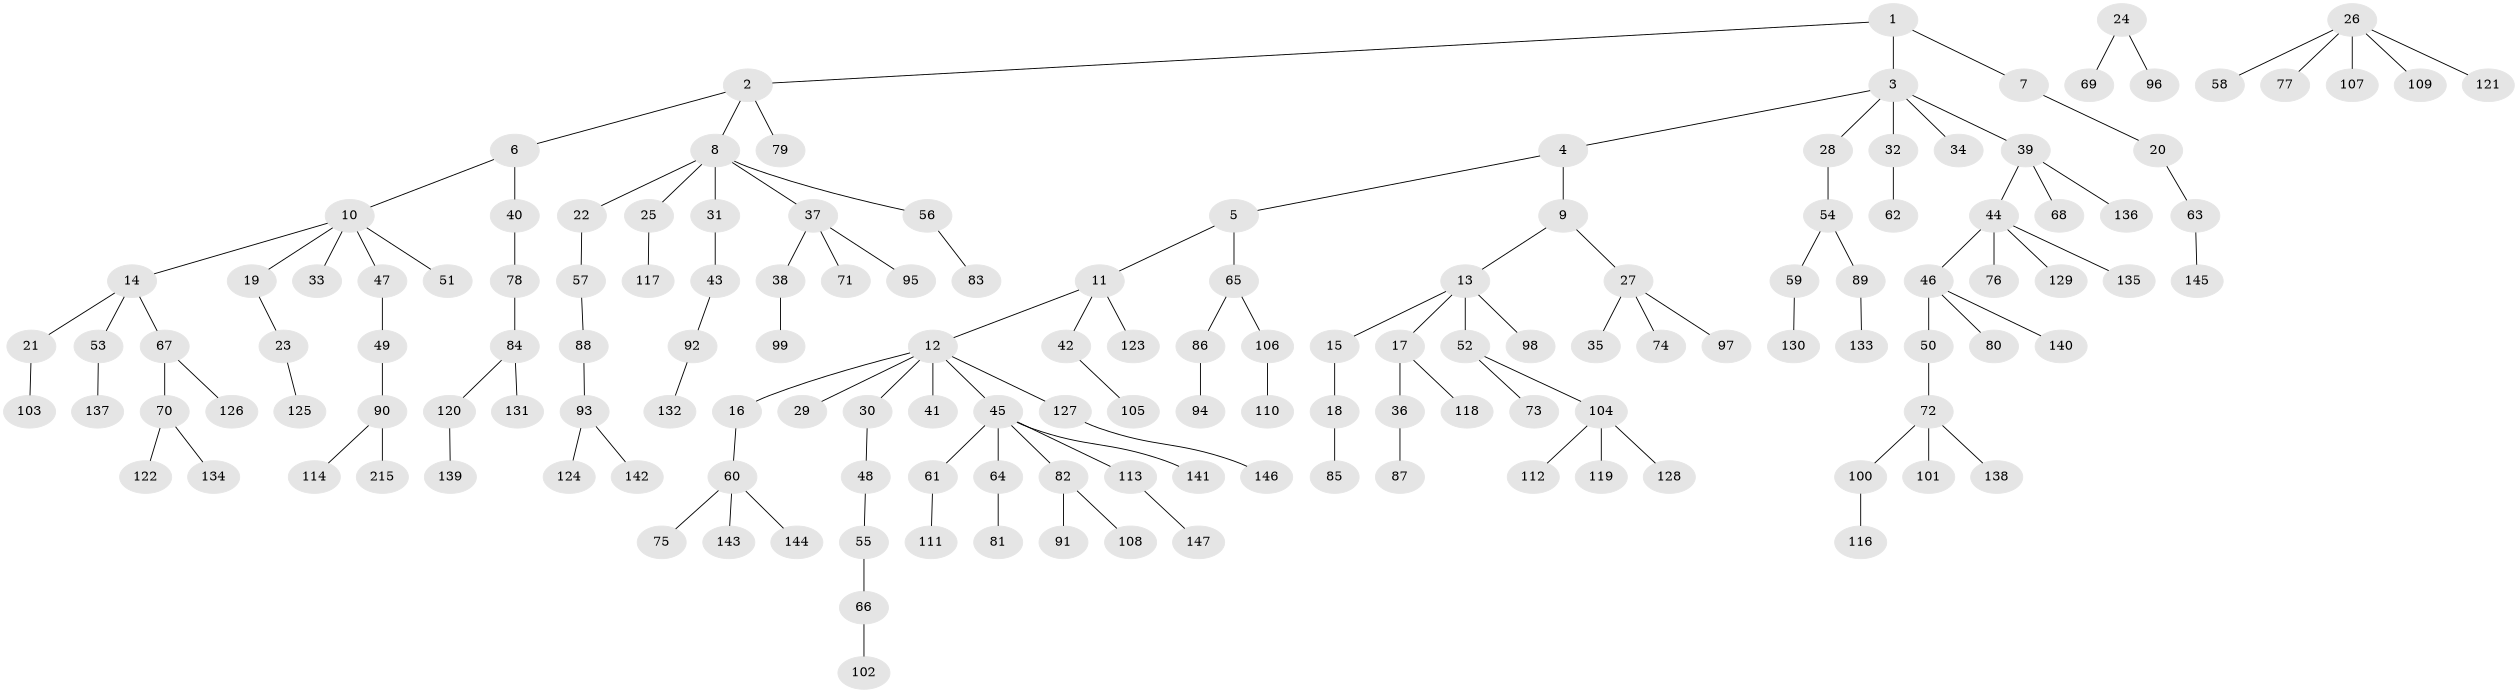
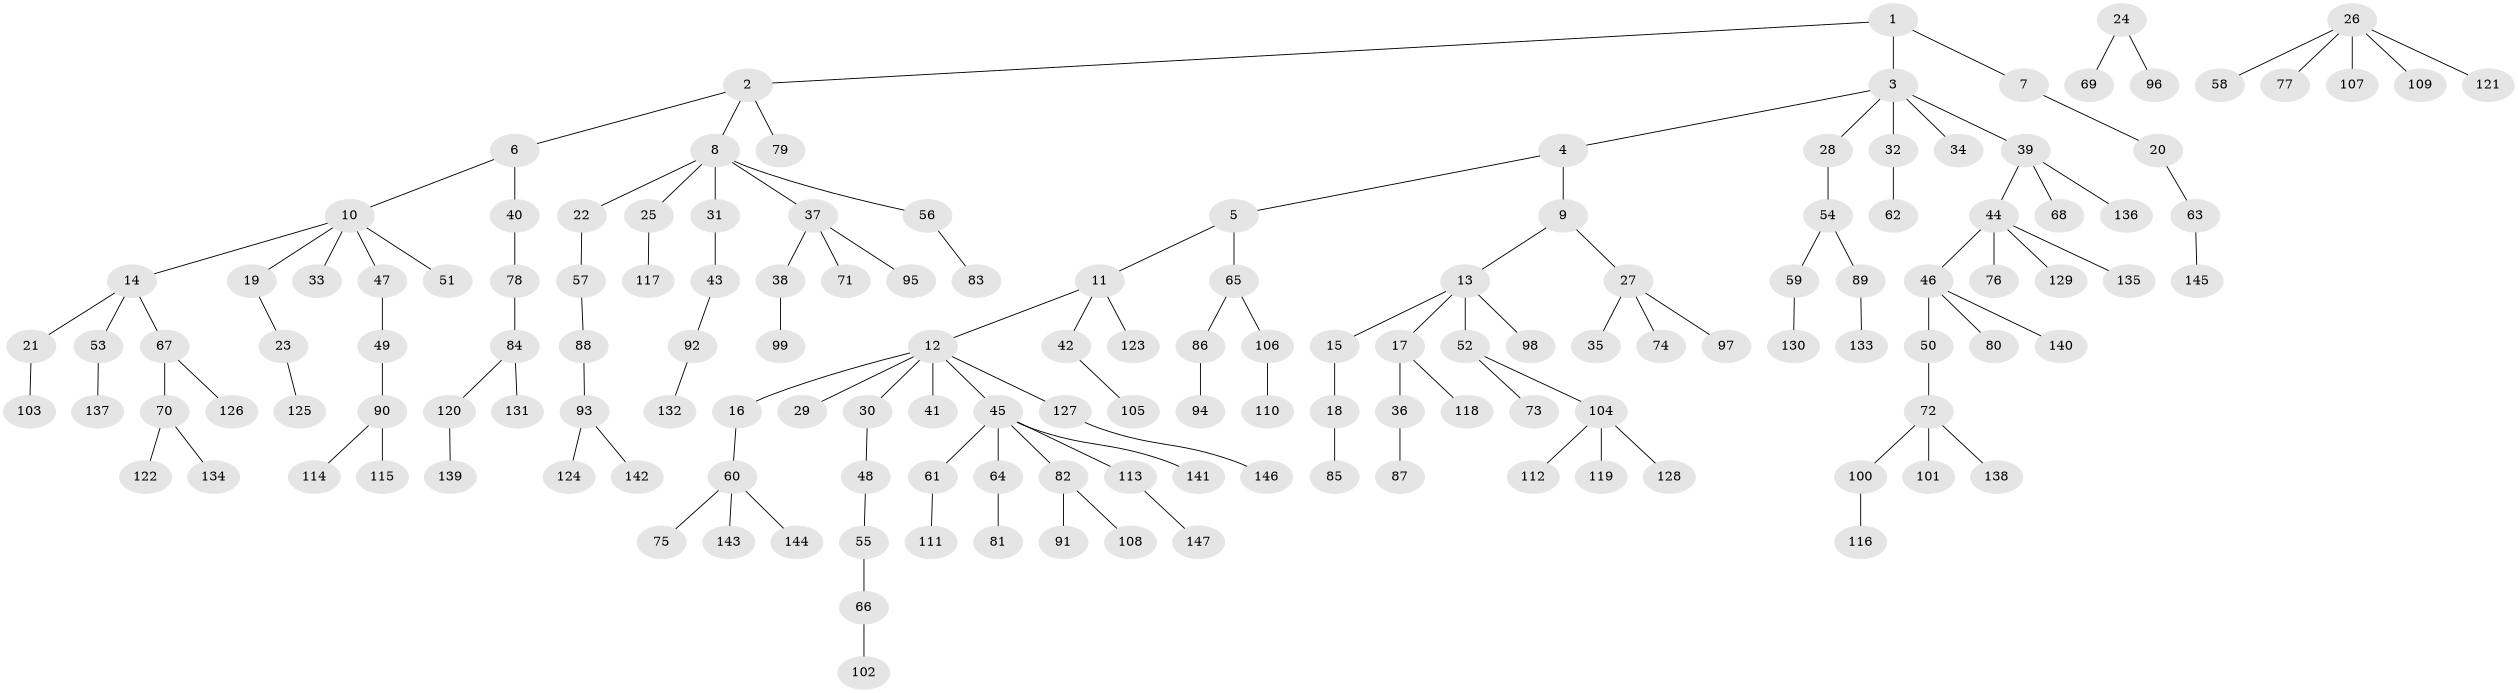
node "215": label "215" -> "115"
